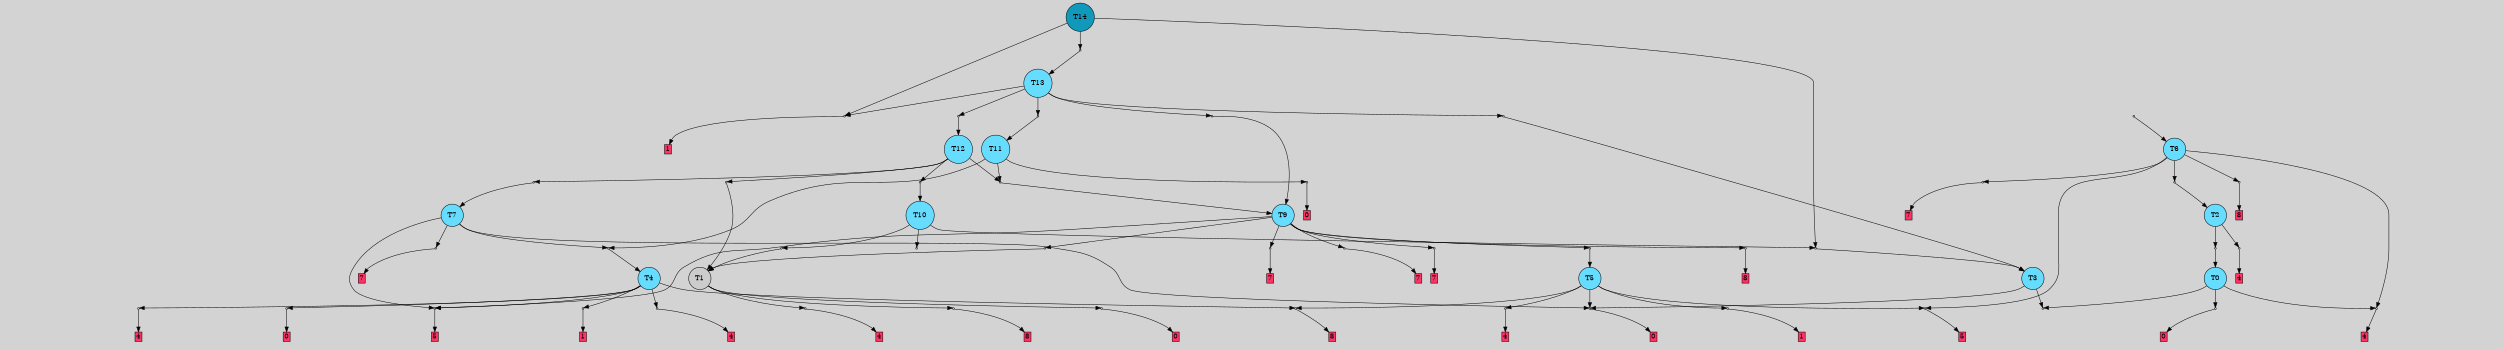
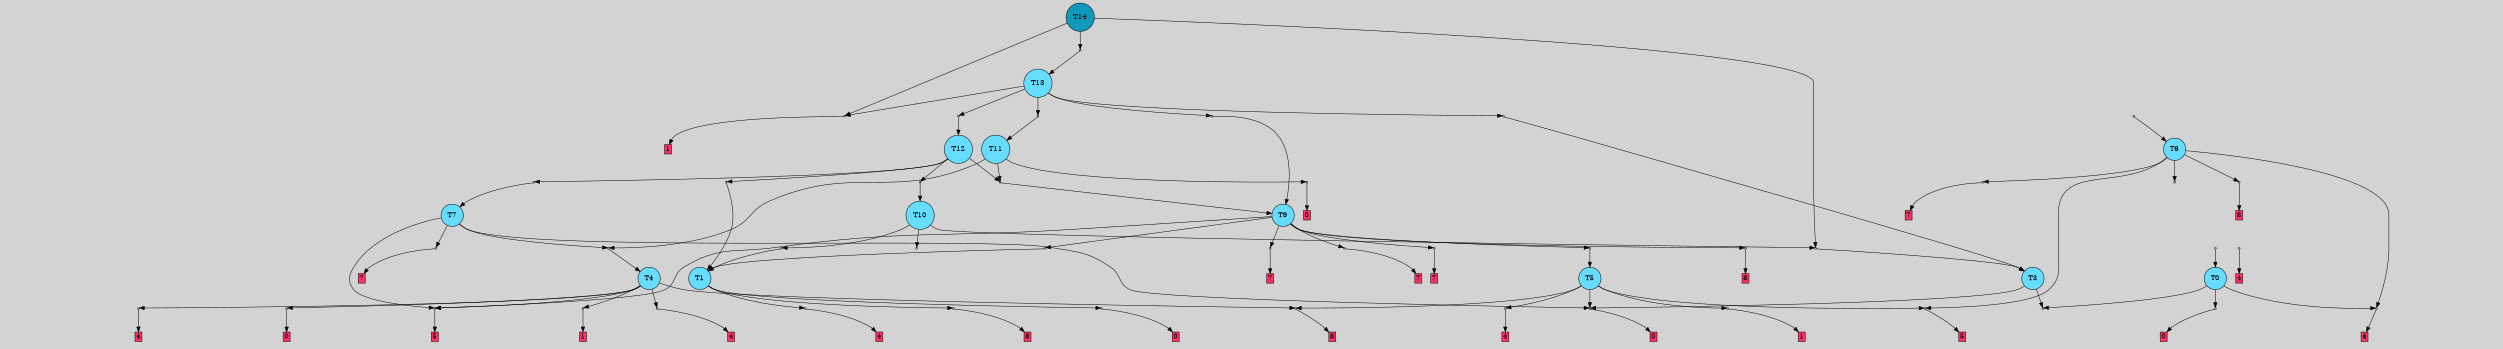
node "T2": removed
node "T1": fillcolor #cccccc -> #66ddff
